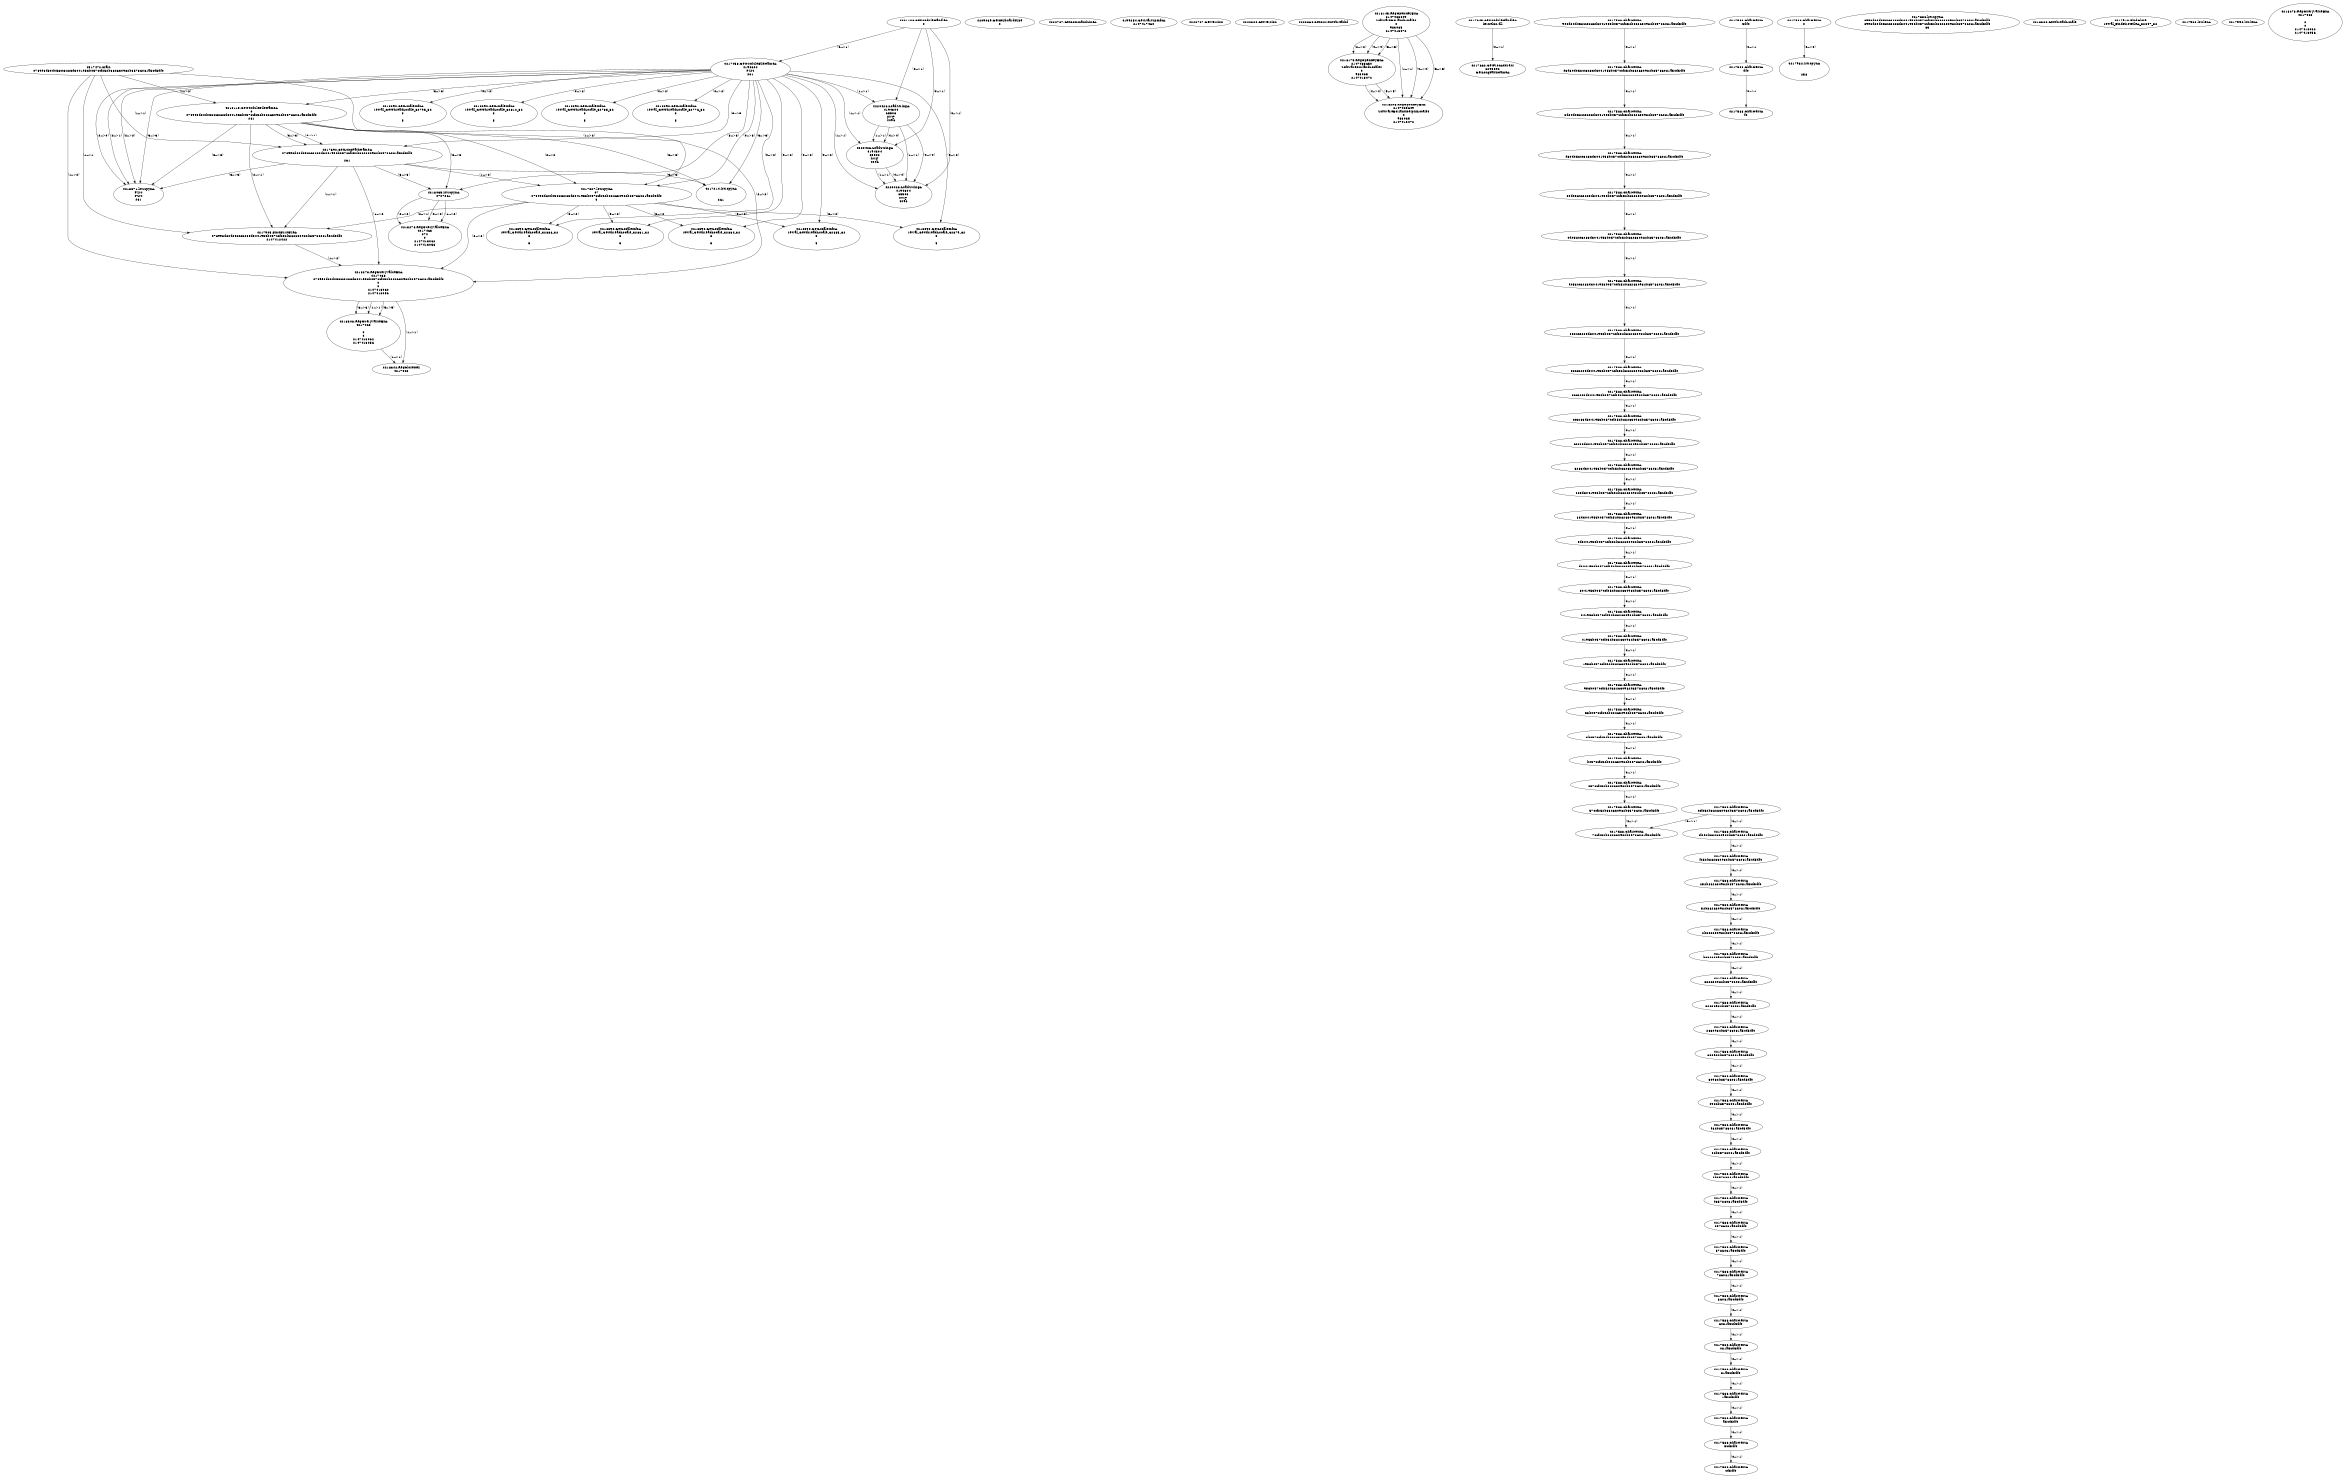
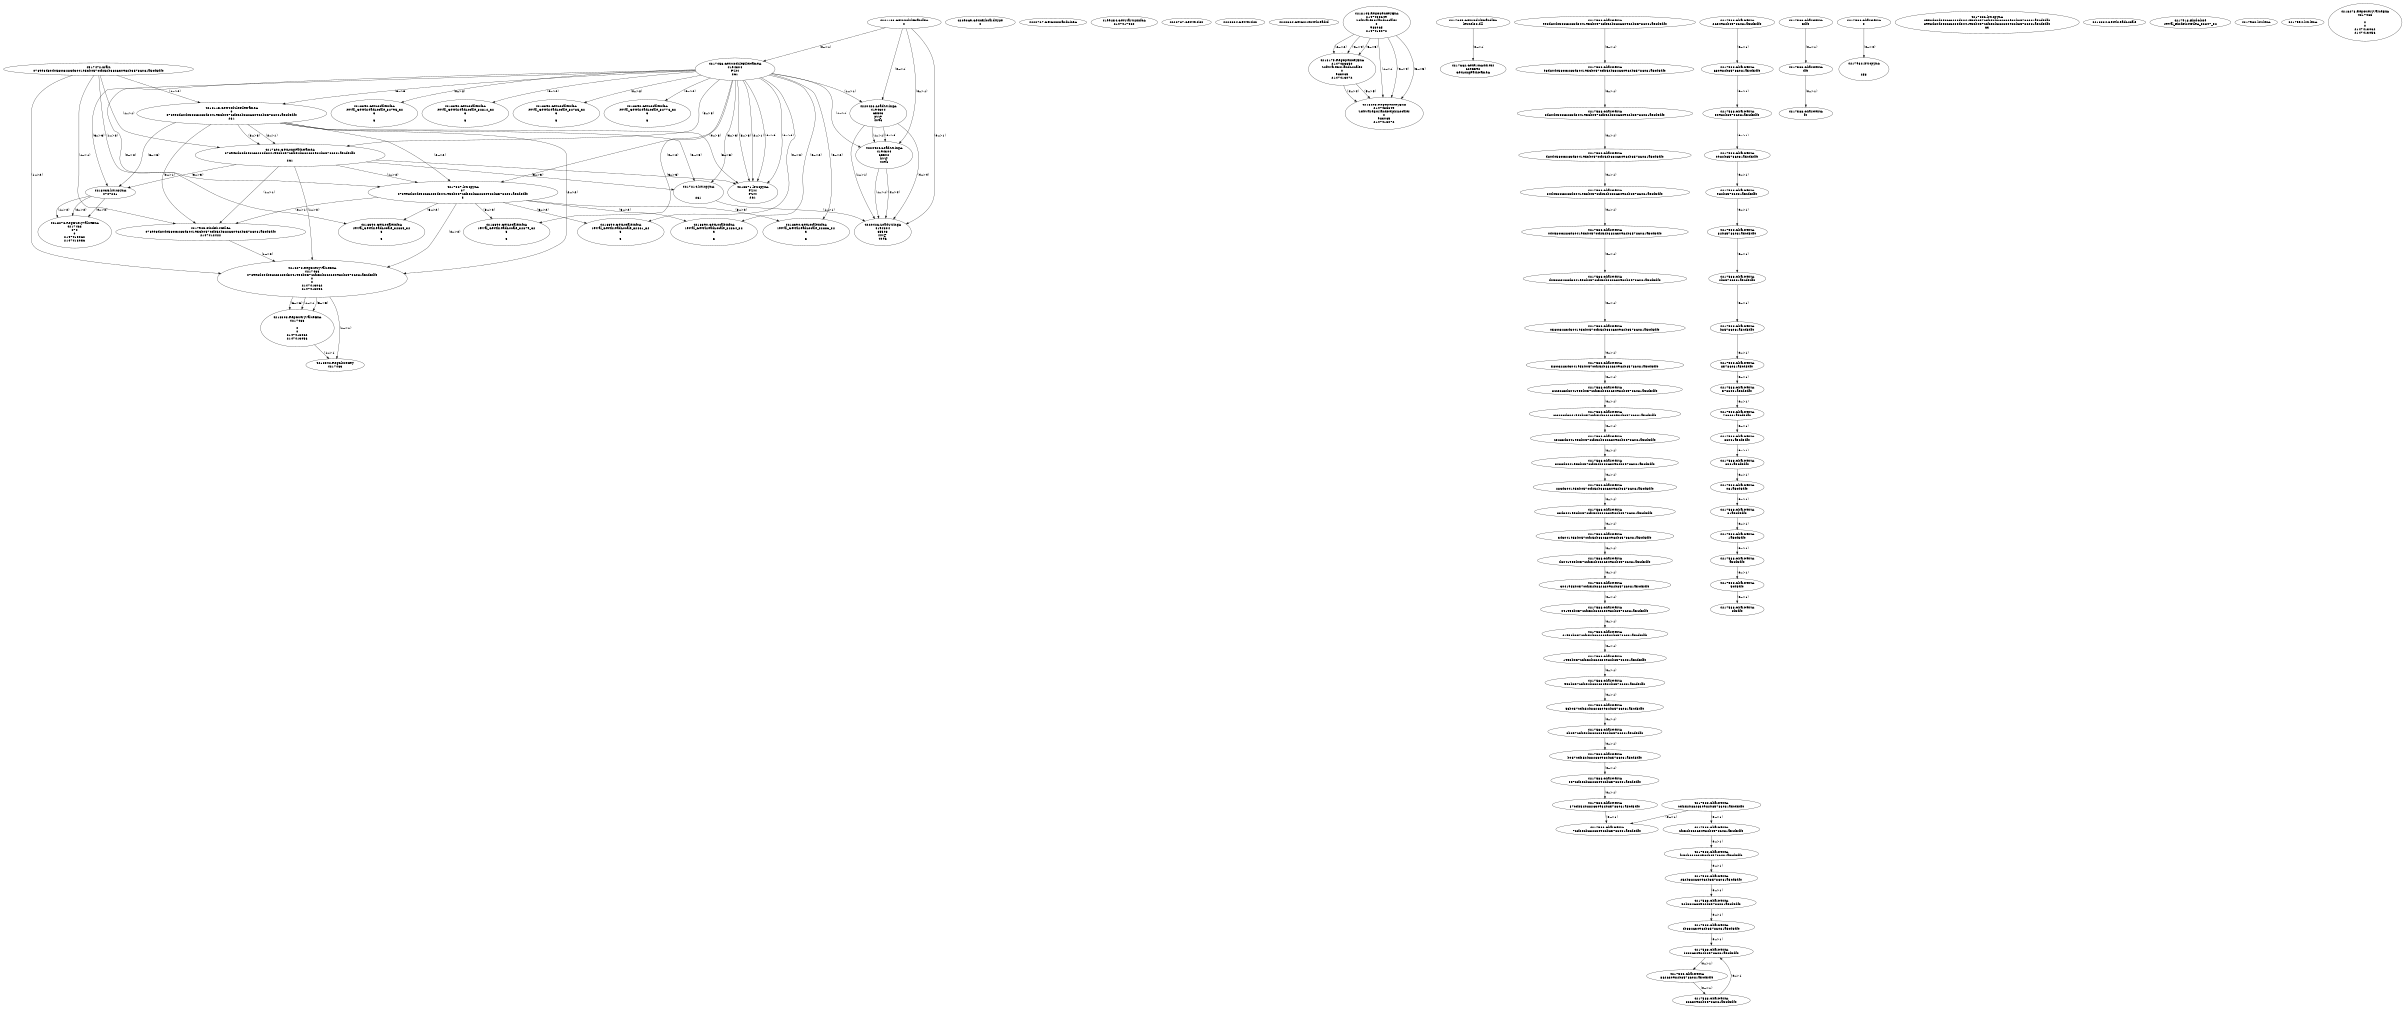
edge "4217458.GetModuleFileNameA 4194304 PZM 261" -> "4220426.LoadStringA 4194304 65503 Xw@ 4096": now "4217214.lstrcpynA 261" -> "4220426.LoadStringA 4194304 65503 Xw@ 4096"
edge "4217588.CharNextA 82630982b85786081a5cd5df0" -> "4217588.CharNextA 2630982b85786081a5cd5df0": now "4217588.CharNextA 82630982b85786081a5cd5df0" -> "4217588.CharNextA b882630982b85786081a5cd5df0"
